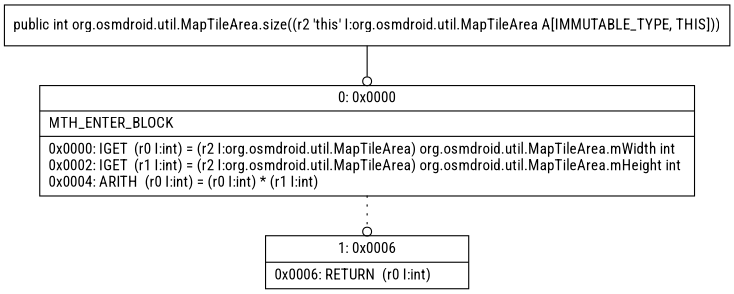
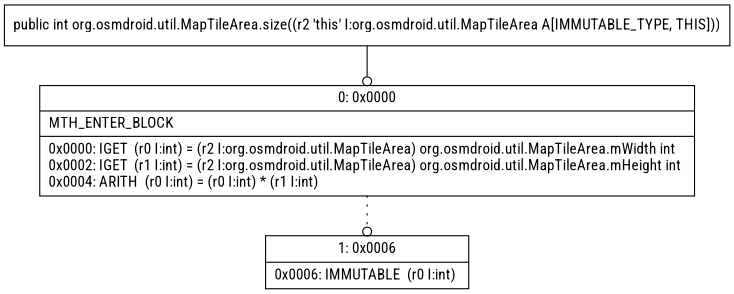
node "1: 0x0006": text "0x0006: RETURN  (r0 I:int)" -> "0x0006: IMMUTABLE  (r0 I:int)"
